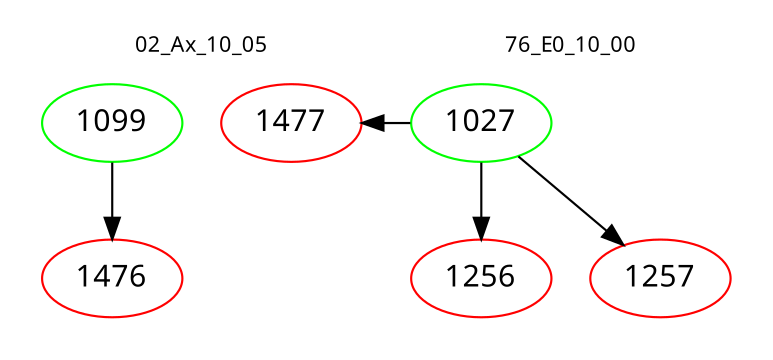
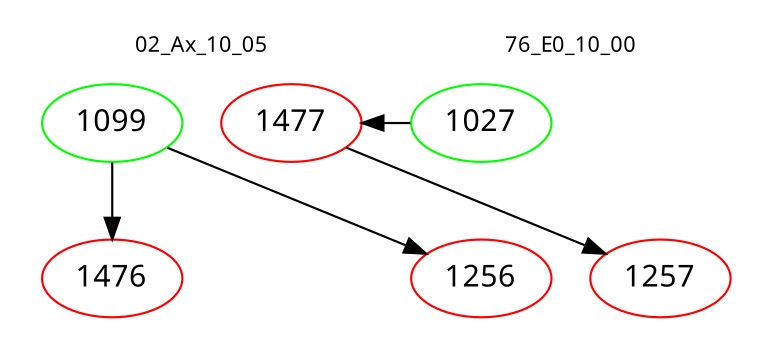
edge "1027" -> "1256": now "1099" -> "1256"
edge "1027" -> "1257": now "1477" -> "1257"
